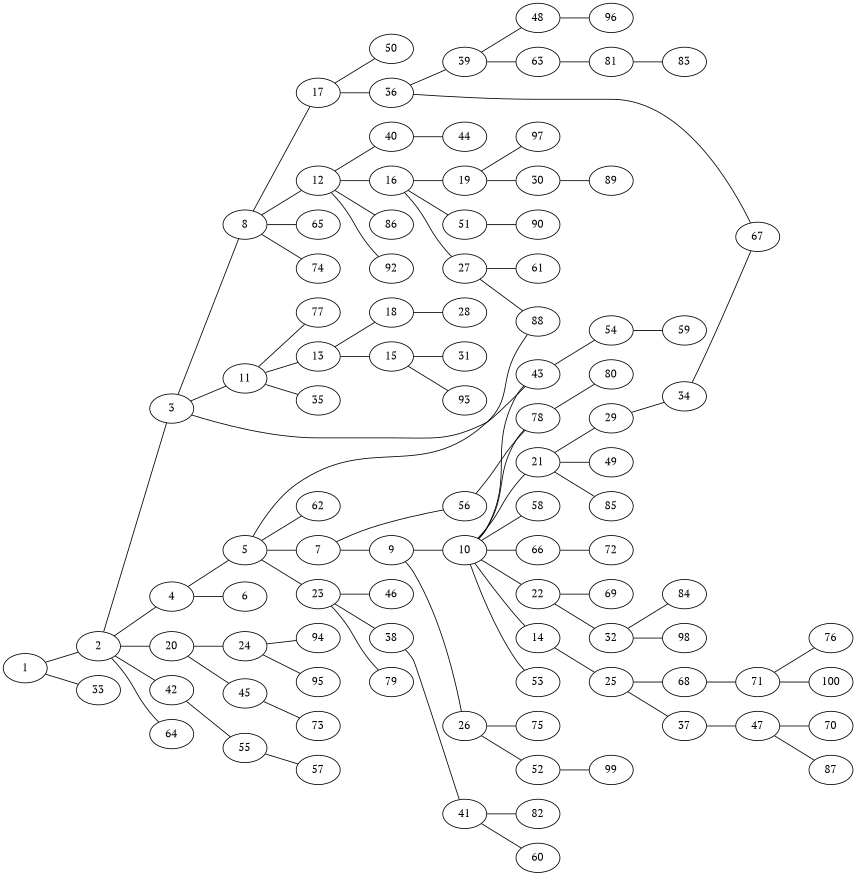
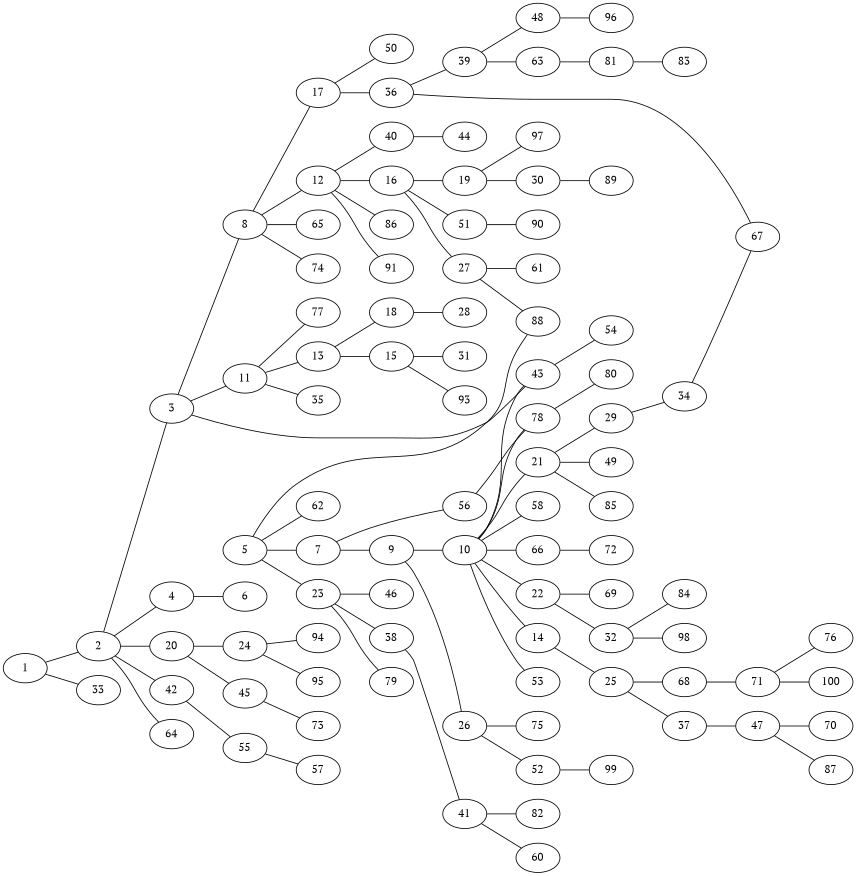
node "92": label "92" -> "91"
node "59": removed
edge "5" -- "4": removed
